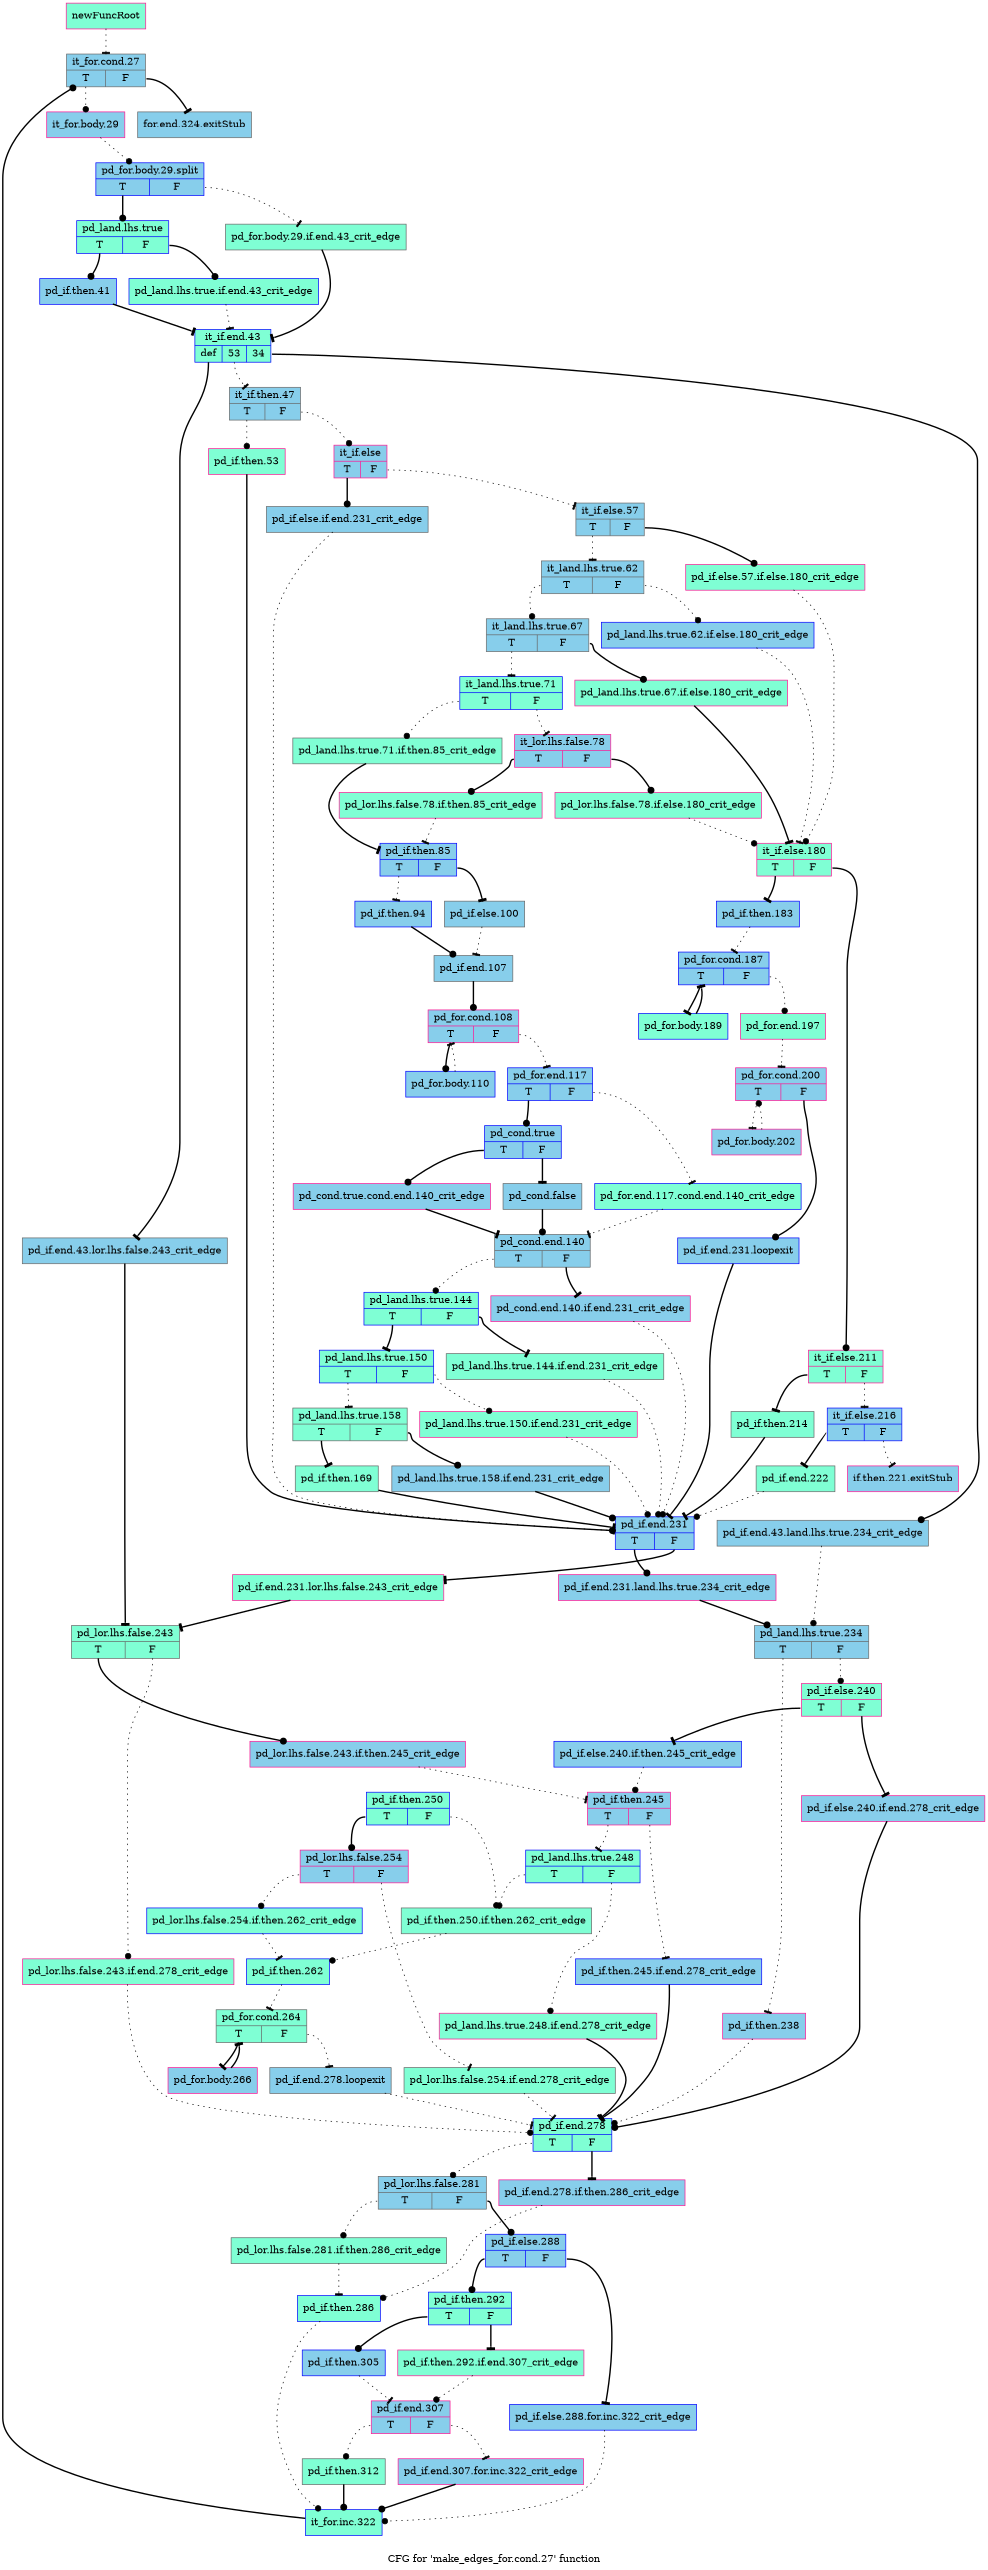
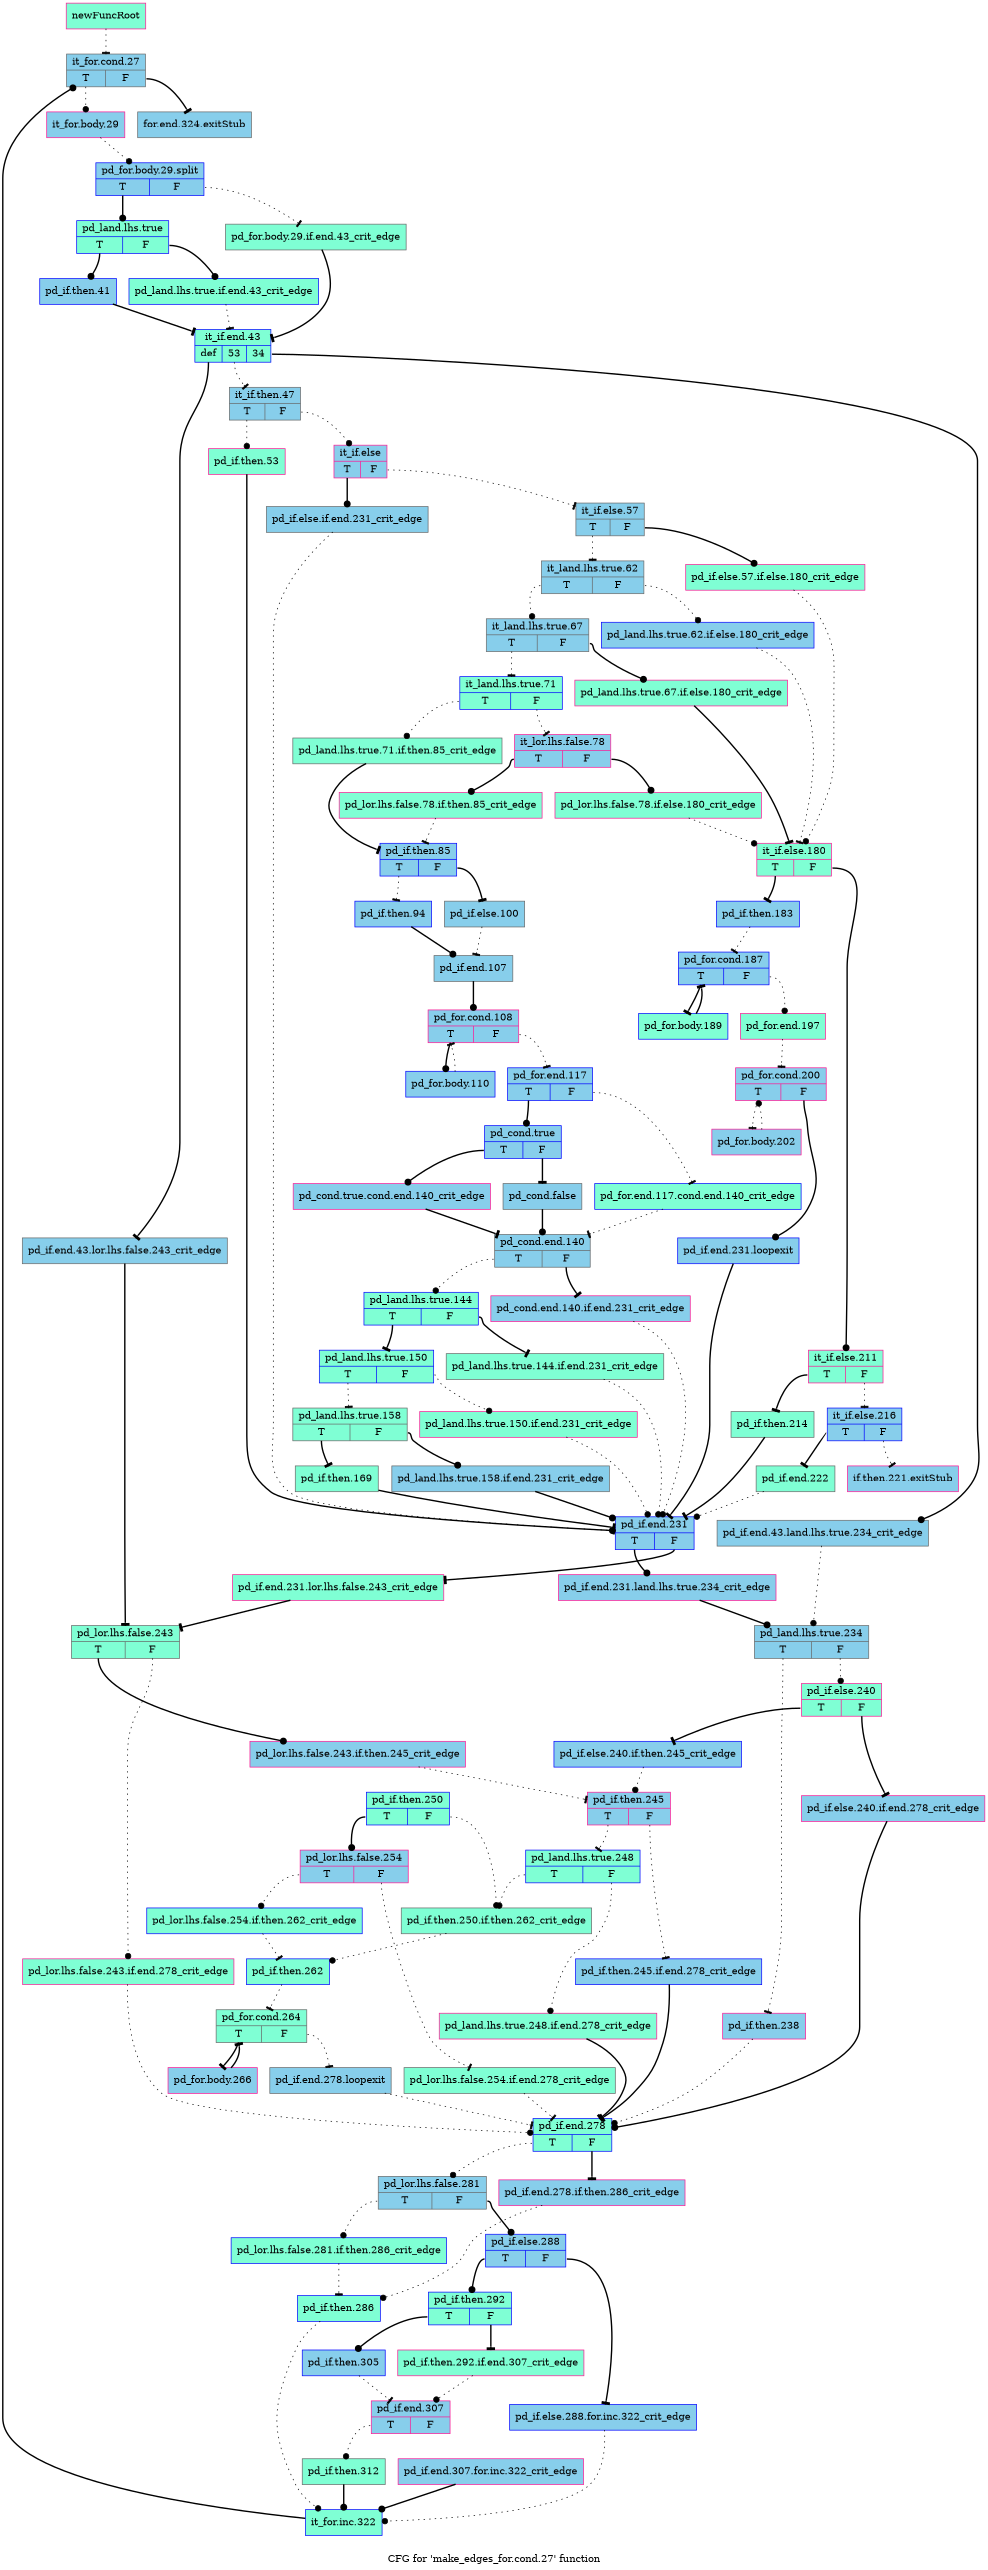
node "pd_lor.lhs.false.281.if.then.286_crit_edge": color gray40 -> blue
edge "pd_if.end.307" -> "pd_if.end.307.for.inc.322_crit_edge": removed
